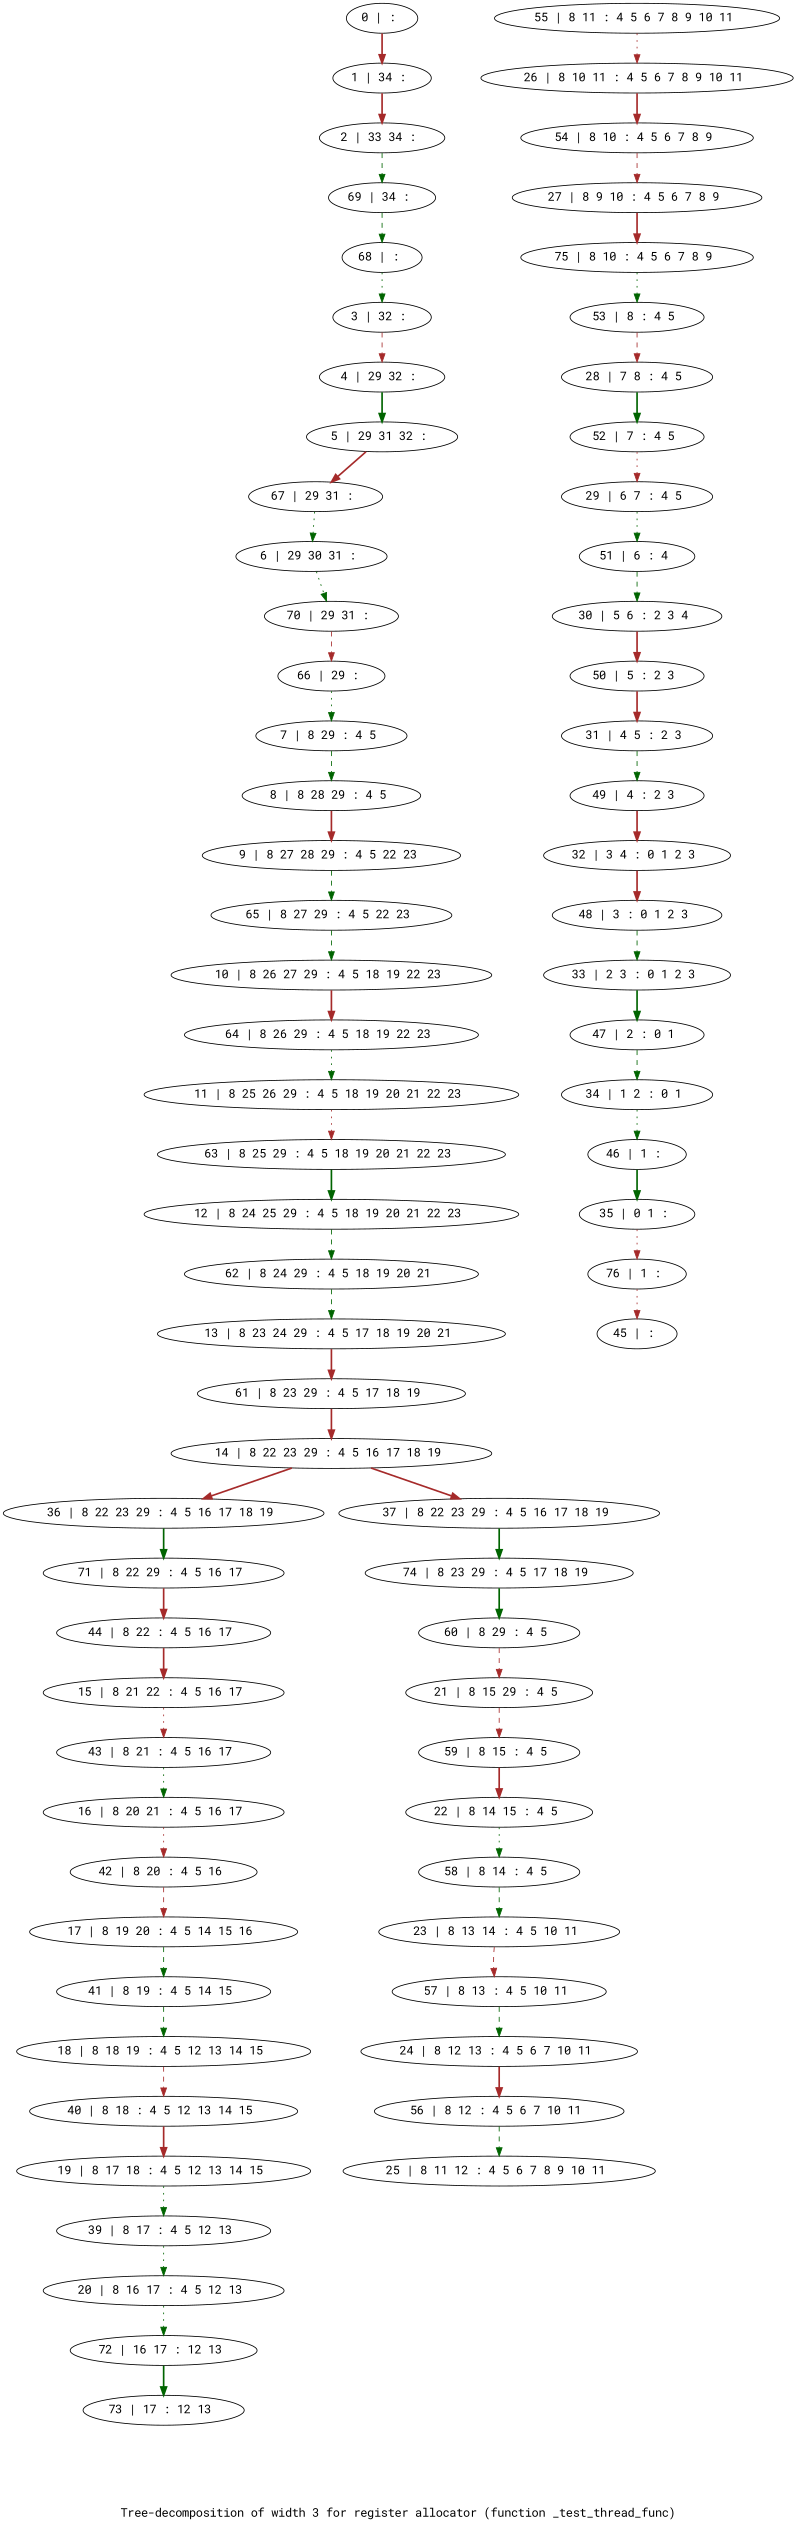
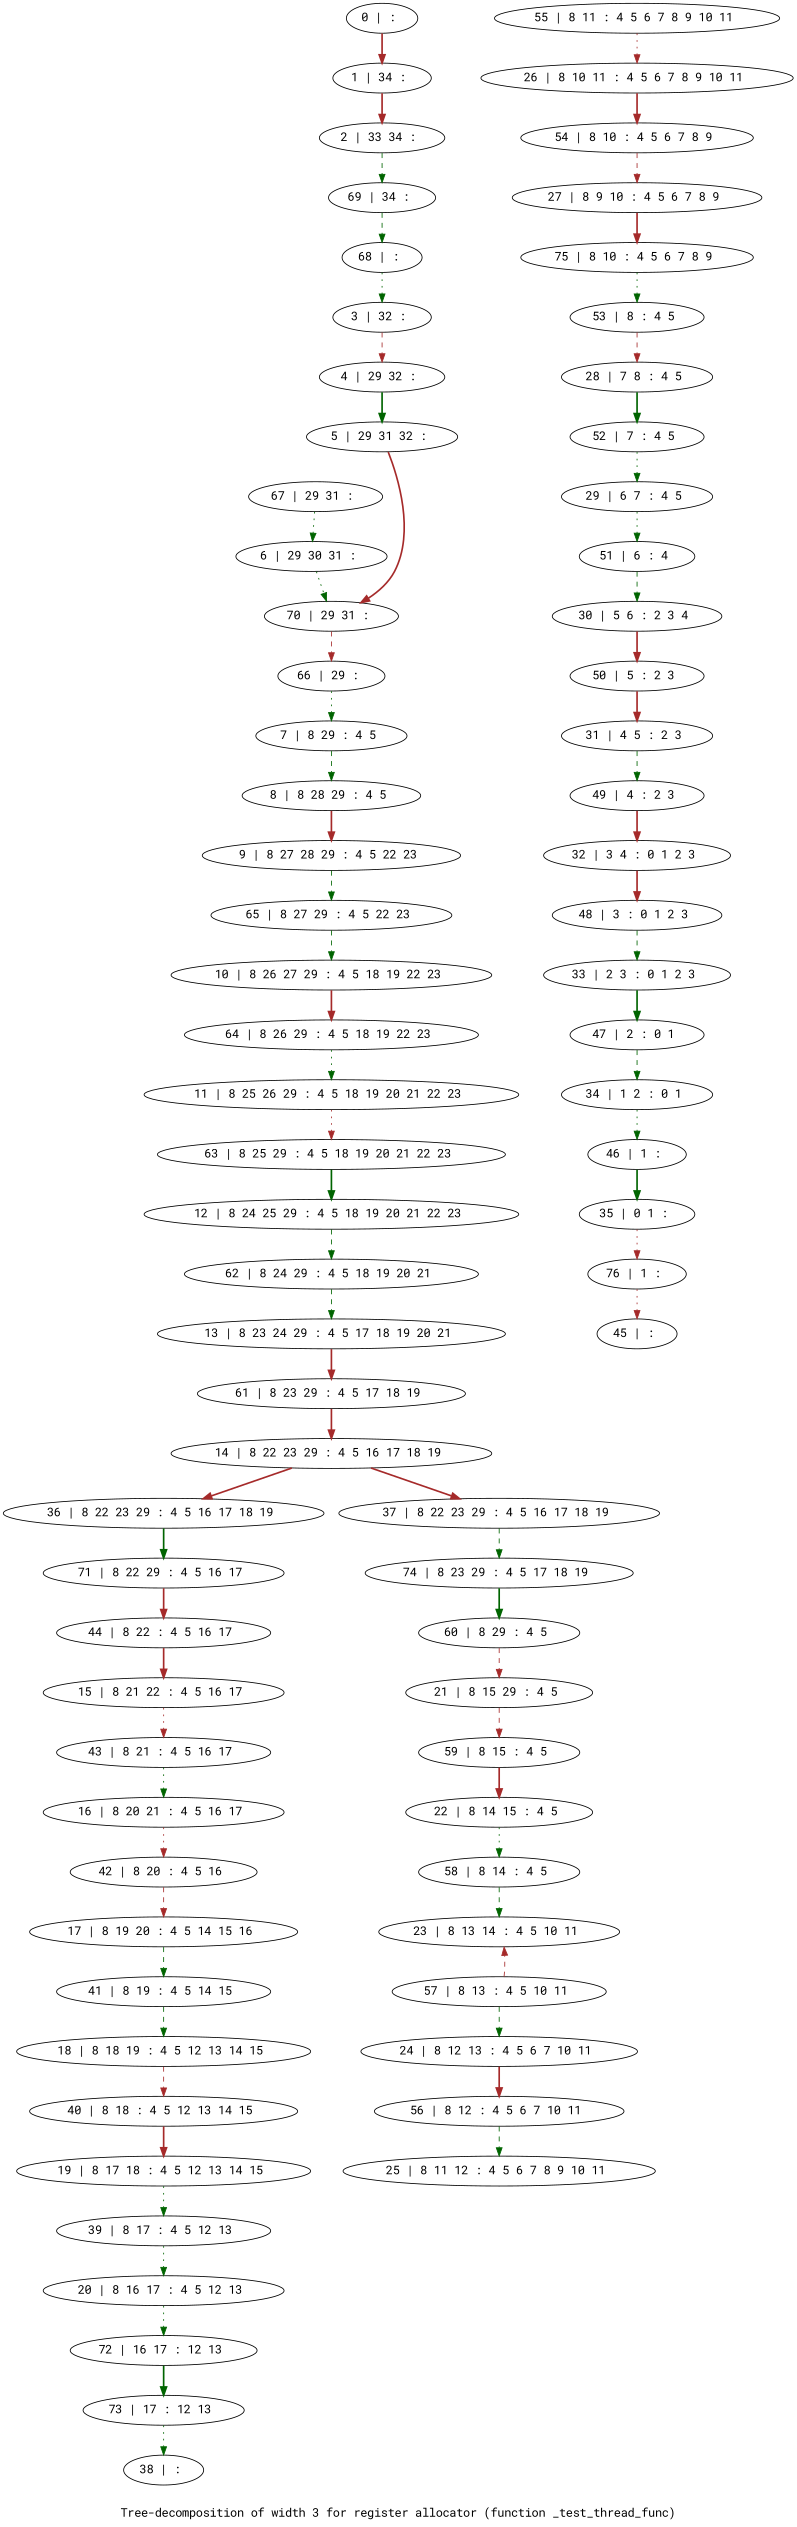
edge "52 | 7 : 4 5" -> "29 | 6 7 : 4 5": color brown -> darkgreen
edge "5 | 29 31 32 :" -> "67 | 29 31 :": now "5 | 29 31 32 :" -> "70 | 29 31 :"
edge "37 | 8 22 23 29 : 4 5 16 17 18 19" -> "74 | 8 23 29 : 4 5 17 18 19": style bold -> dashed
edge "23 | 8 13 14 : 4 5 10 11" -> "57 | 8 13 : 4 5 10 11": reversed
node "38 | :": added
